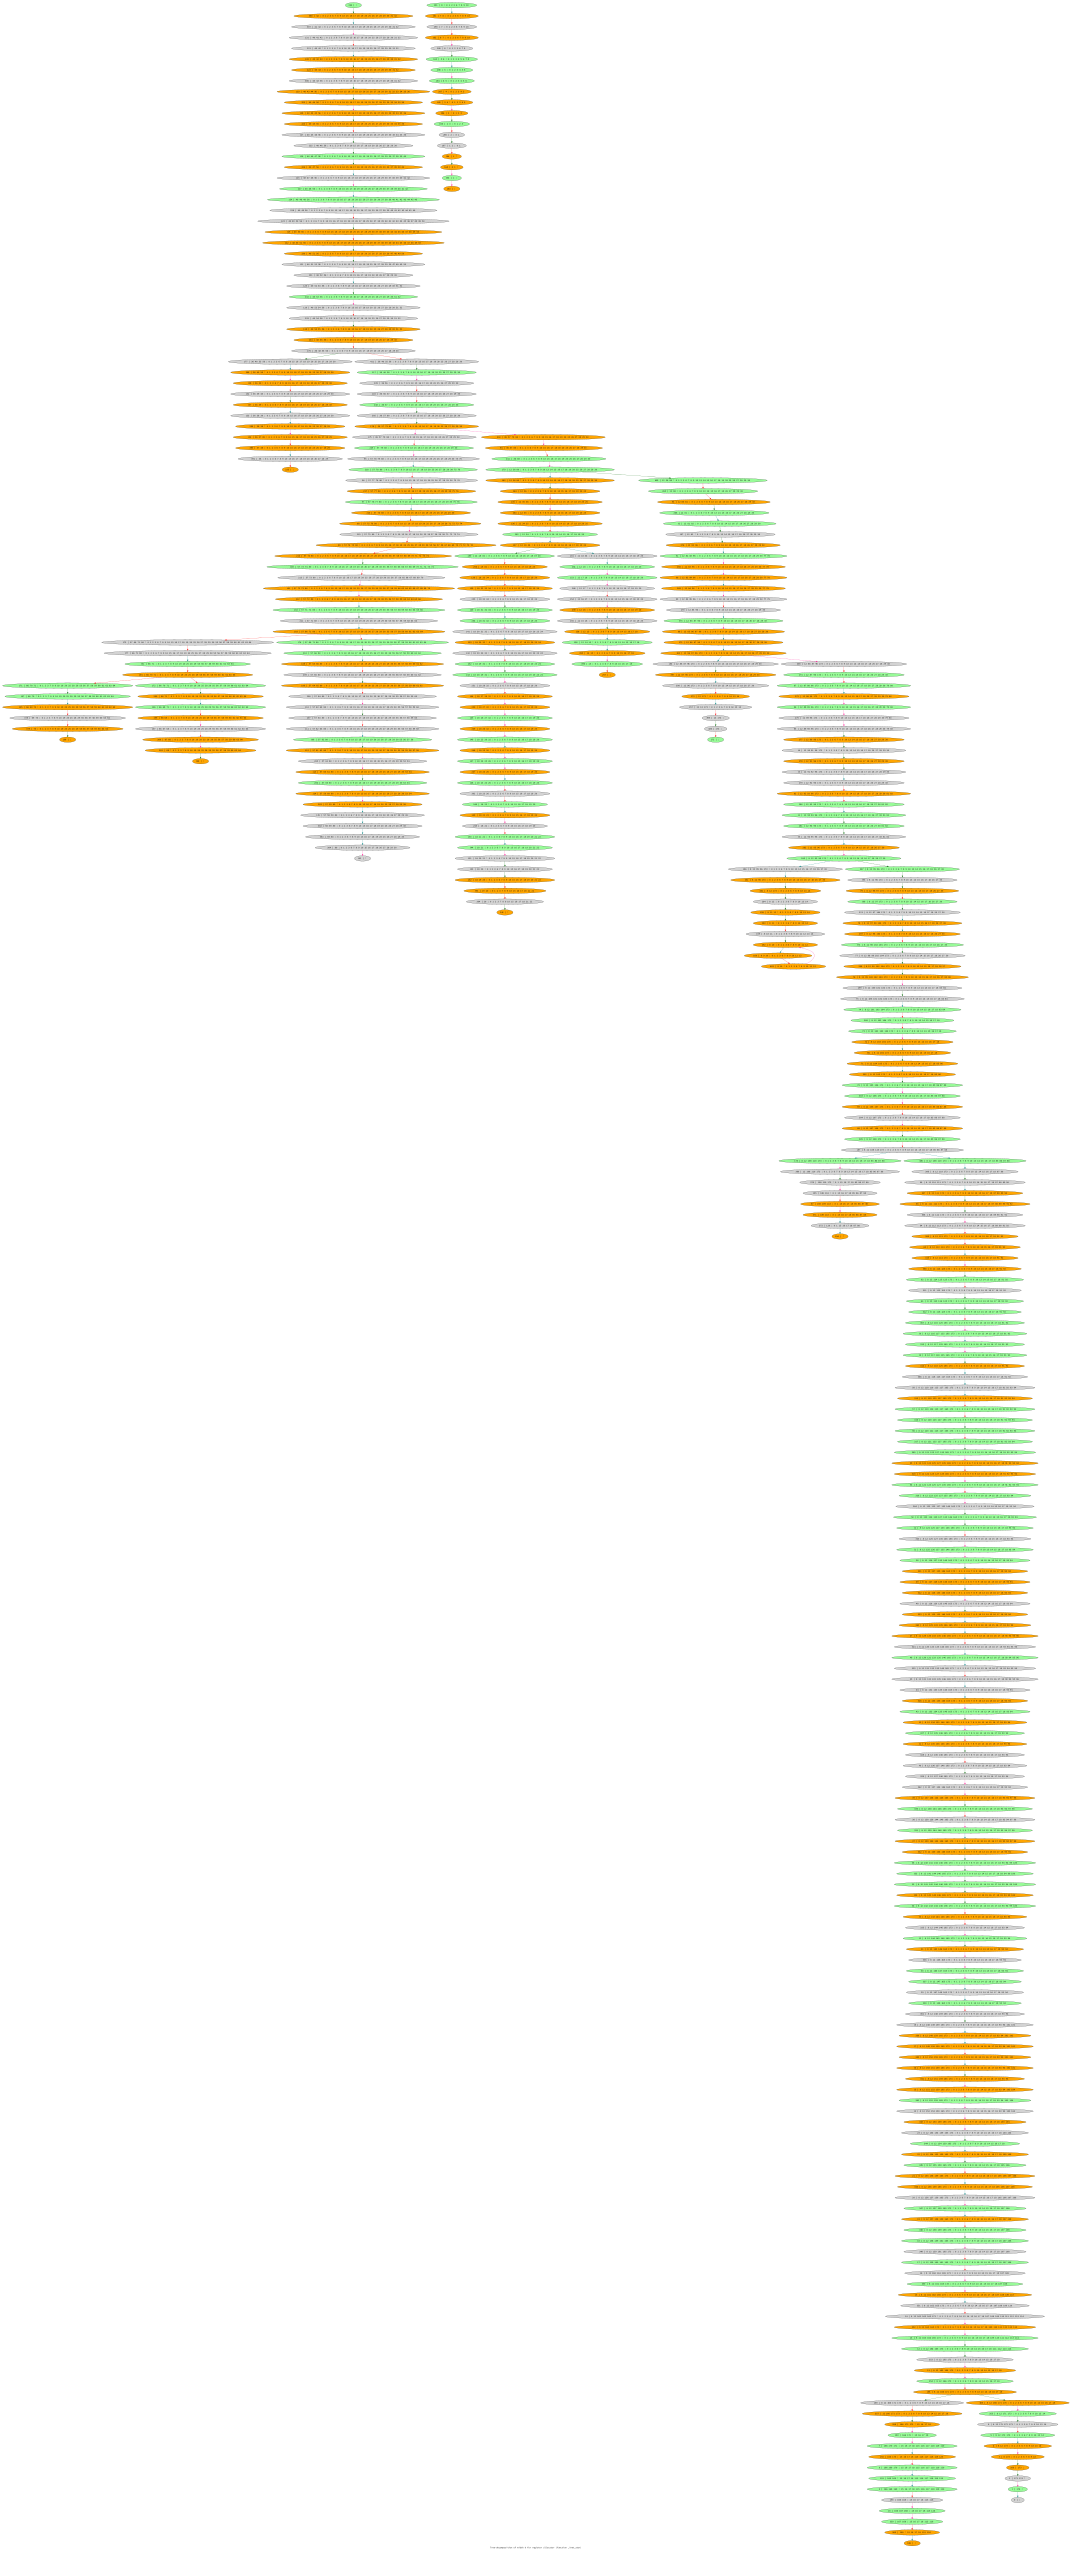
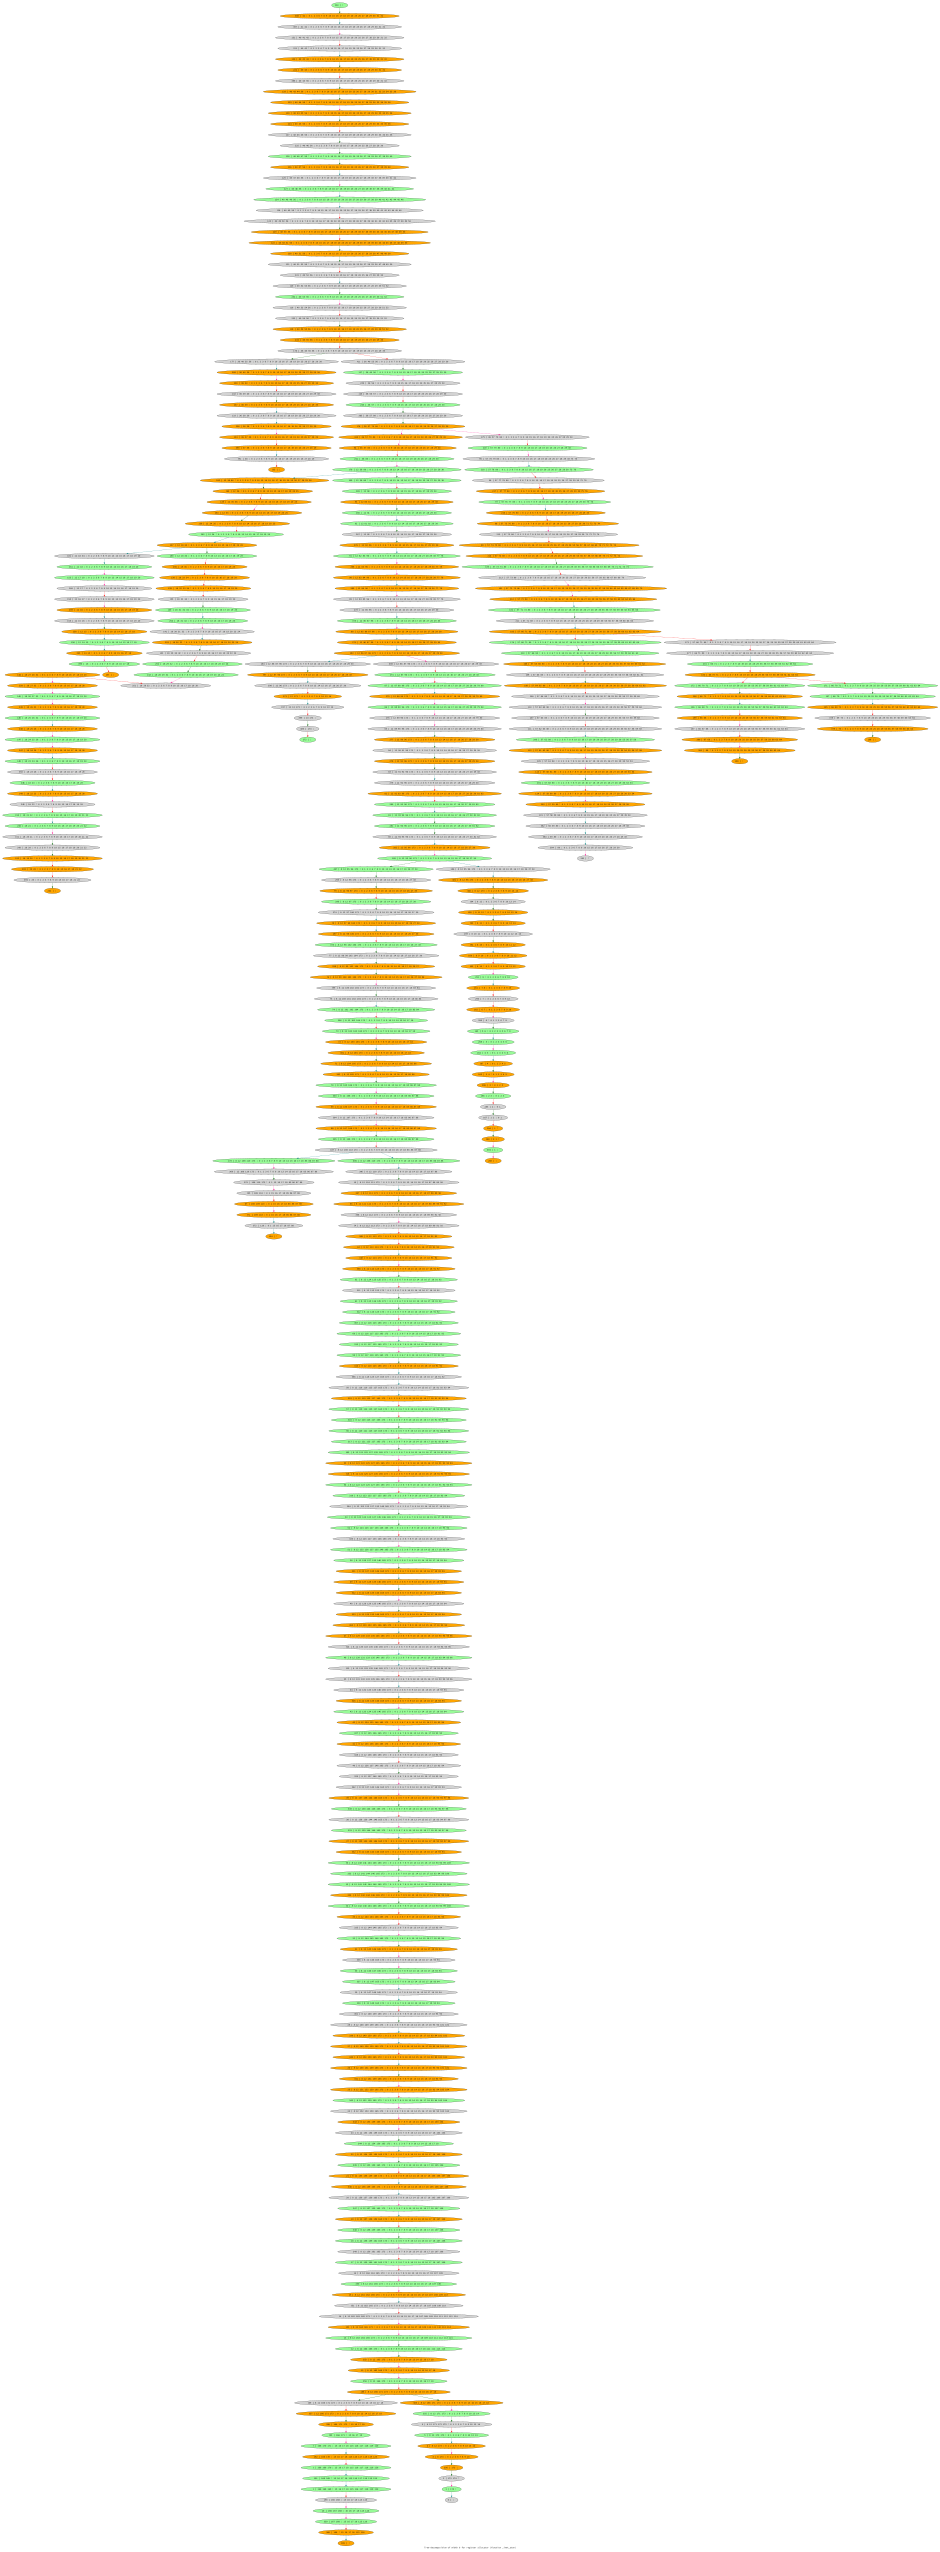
edge "251 | 18 28 32 : 0 1 2 3 6 7 8 9 10 15 16 17 18 19 20" -> "144 | 18 27 28 32 : 0 1 2 3 6 7 8 9 10 15 16 17 18 19 20": reversed
edge "403 | 8 10 : 0 1 2 3 6 7 8 9 10 11 12" -> "292 | 8 10 : 0 1 2 3 6 7 8 9 10 11 12": now "403 | 8 10 : 0 1 2 3 6 7 8 9 10 11 12" -> "291 | 8 : 0 1 2 3 6 7 8 9 10"
node "353 | 8 12 165 173 : 0 1 2 3 6 7 8 9 10 13 14 15 16 17 18": fillcolor lightgrey -> orange
